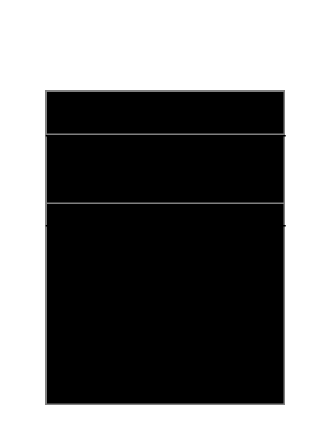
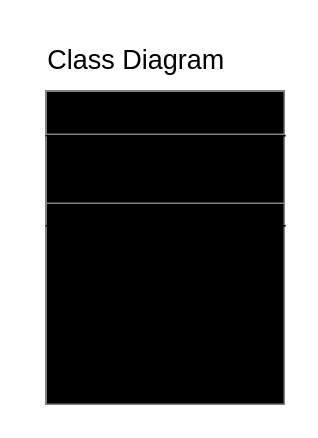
node "Class Diagram": added
node "Quiz -Answer:string -Diagram:string +ask_question() +get_score() +validate_question_one() +validate_question_two() +validate_question_three() +validate_question_four() +evaluate()": label "Quiz -Answer:string -Diagram:string +ask_question() +get_score() +validate_question_one() +validate_question_two() +validate_question_three() +validate_question_four() +evaluate()" -> "Quiz -Answer:string -Score:string +ask_question() +get_score() +validate_question_one() +validate_question_two() +validate_question_three() +validate_question_four() +evaluate()"
